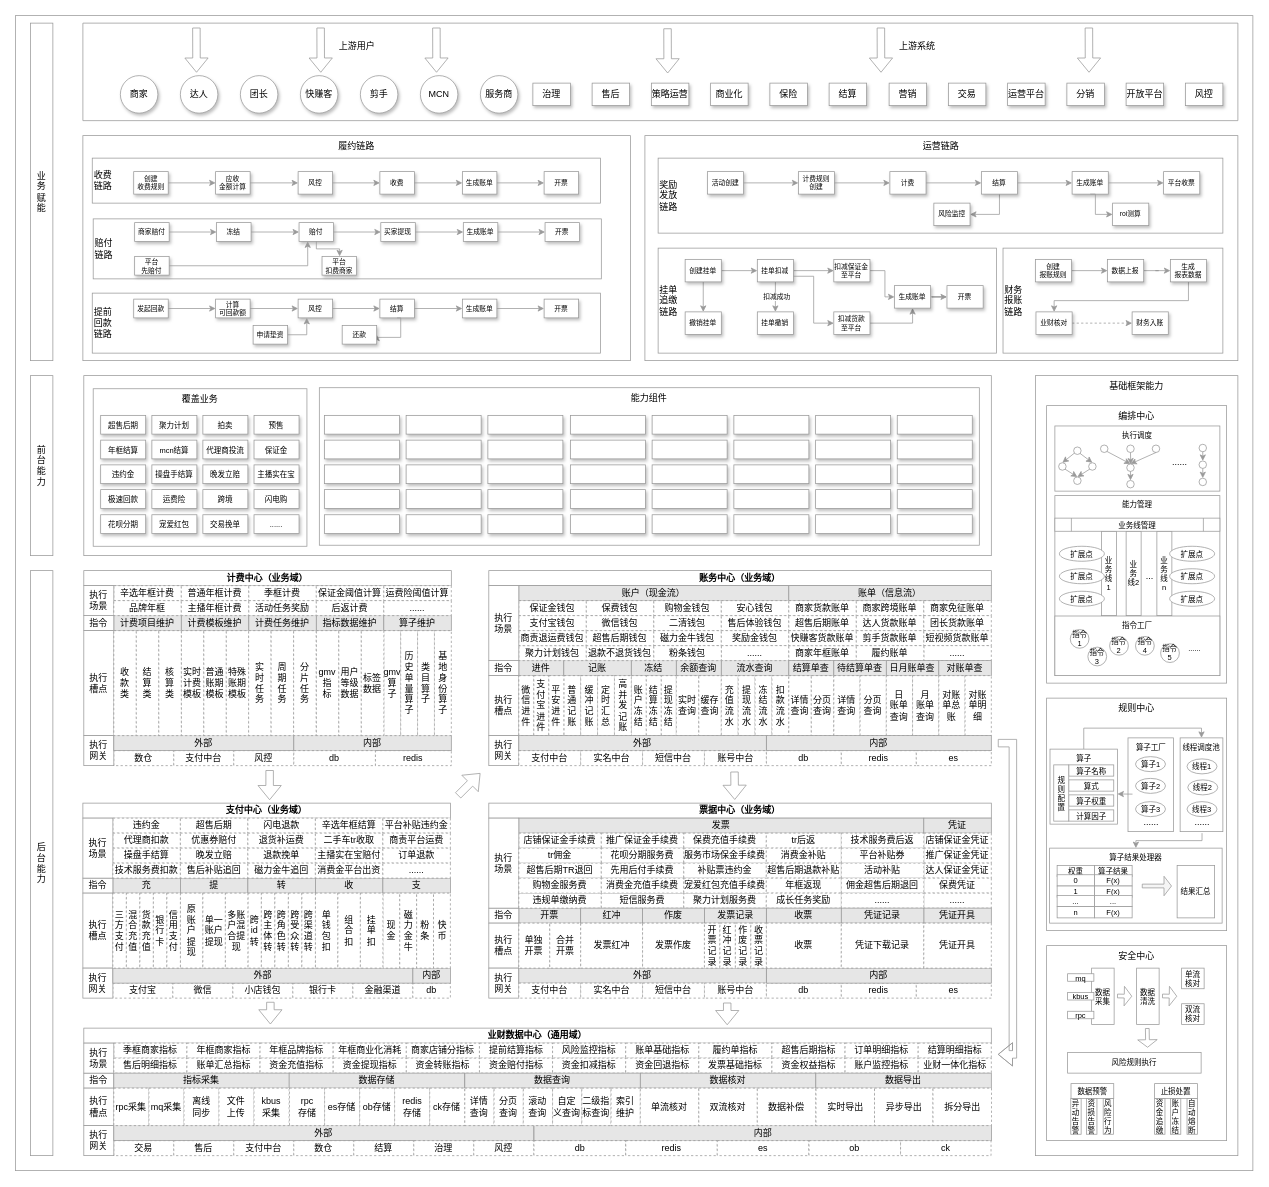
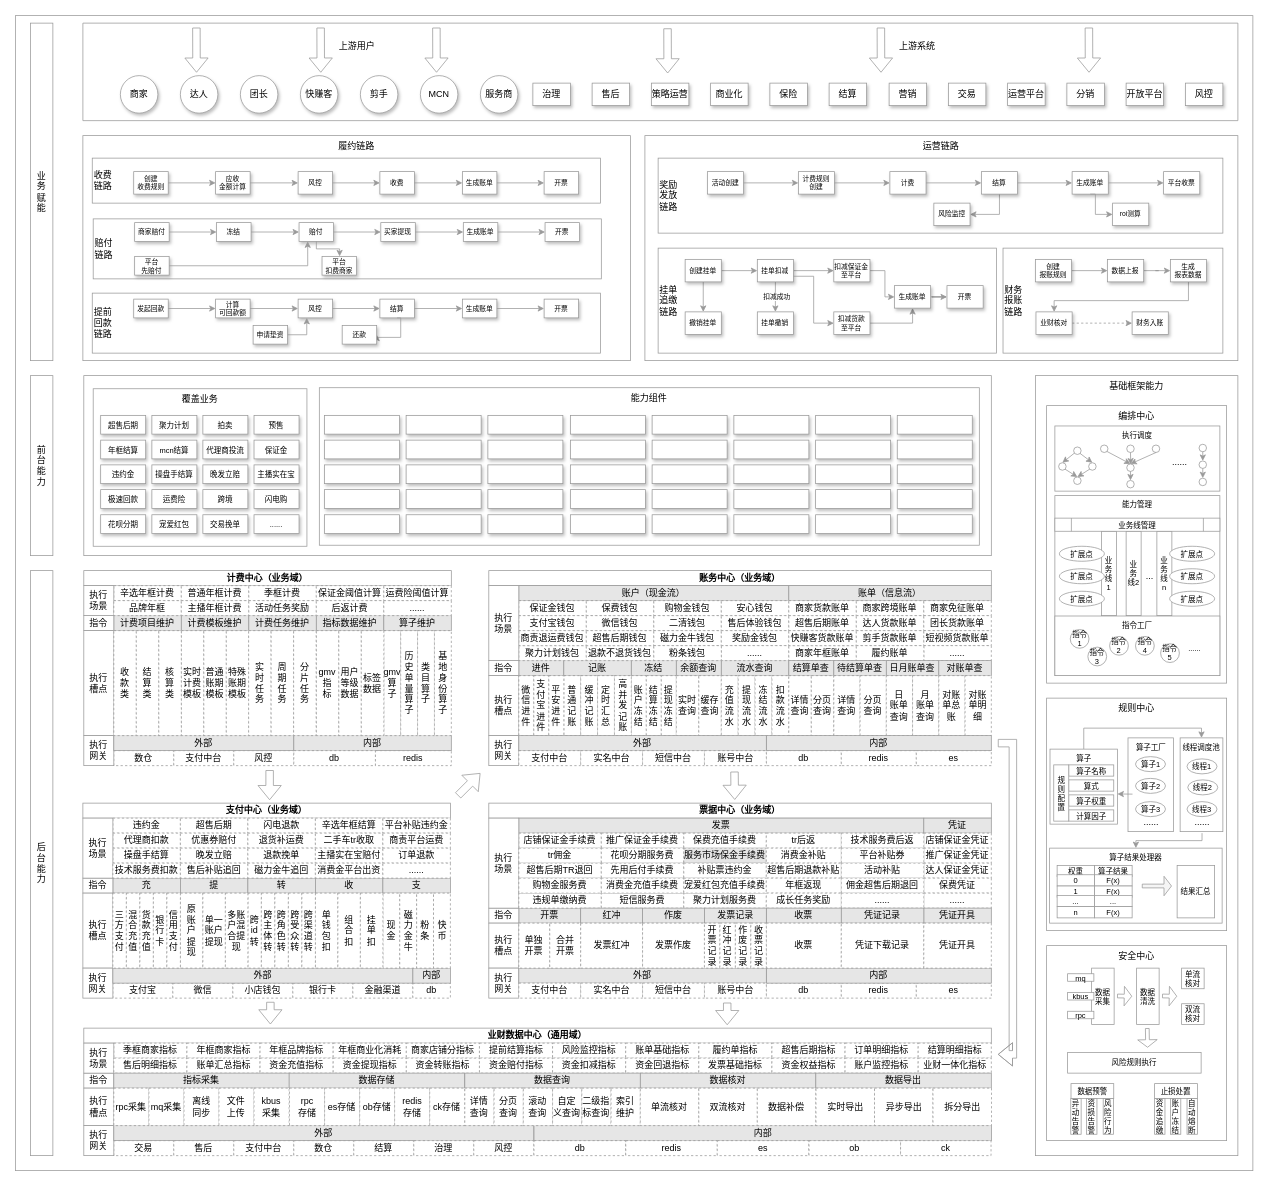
node "服务市场保金手续费": fillcolor #ffffff -> #e6e6e6
